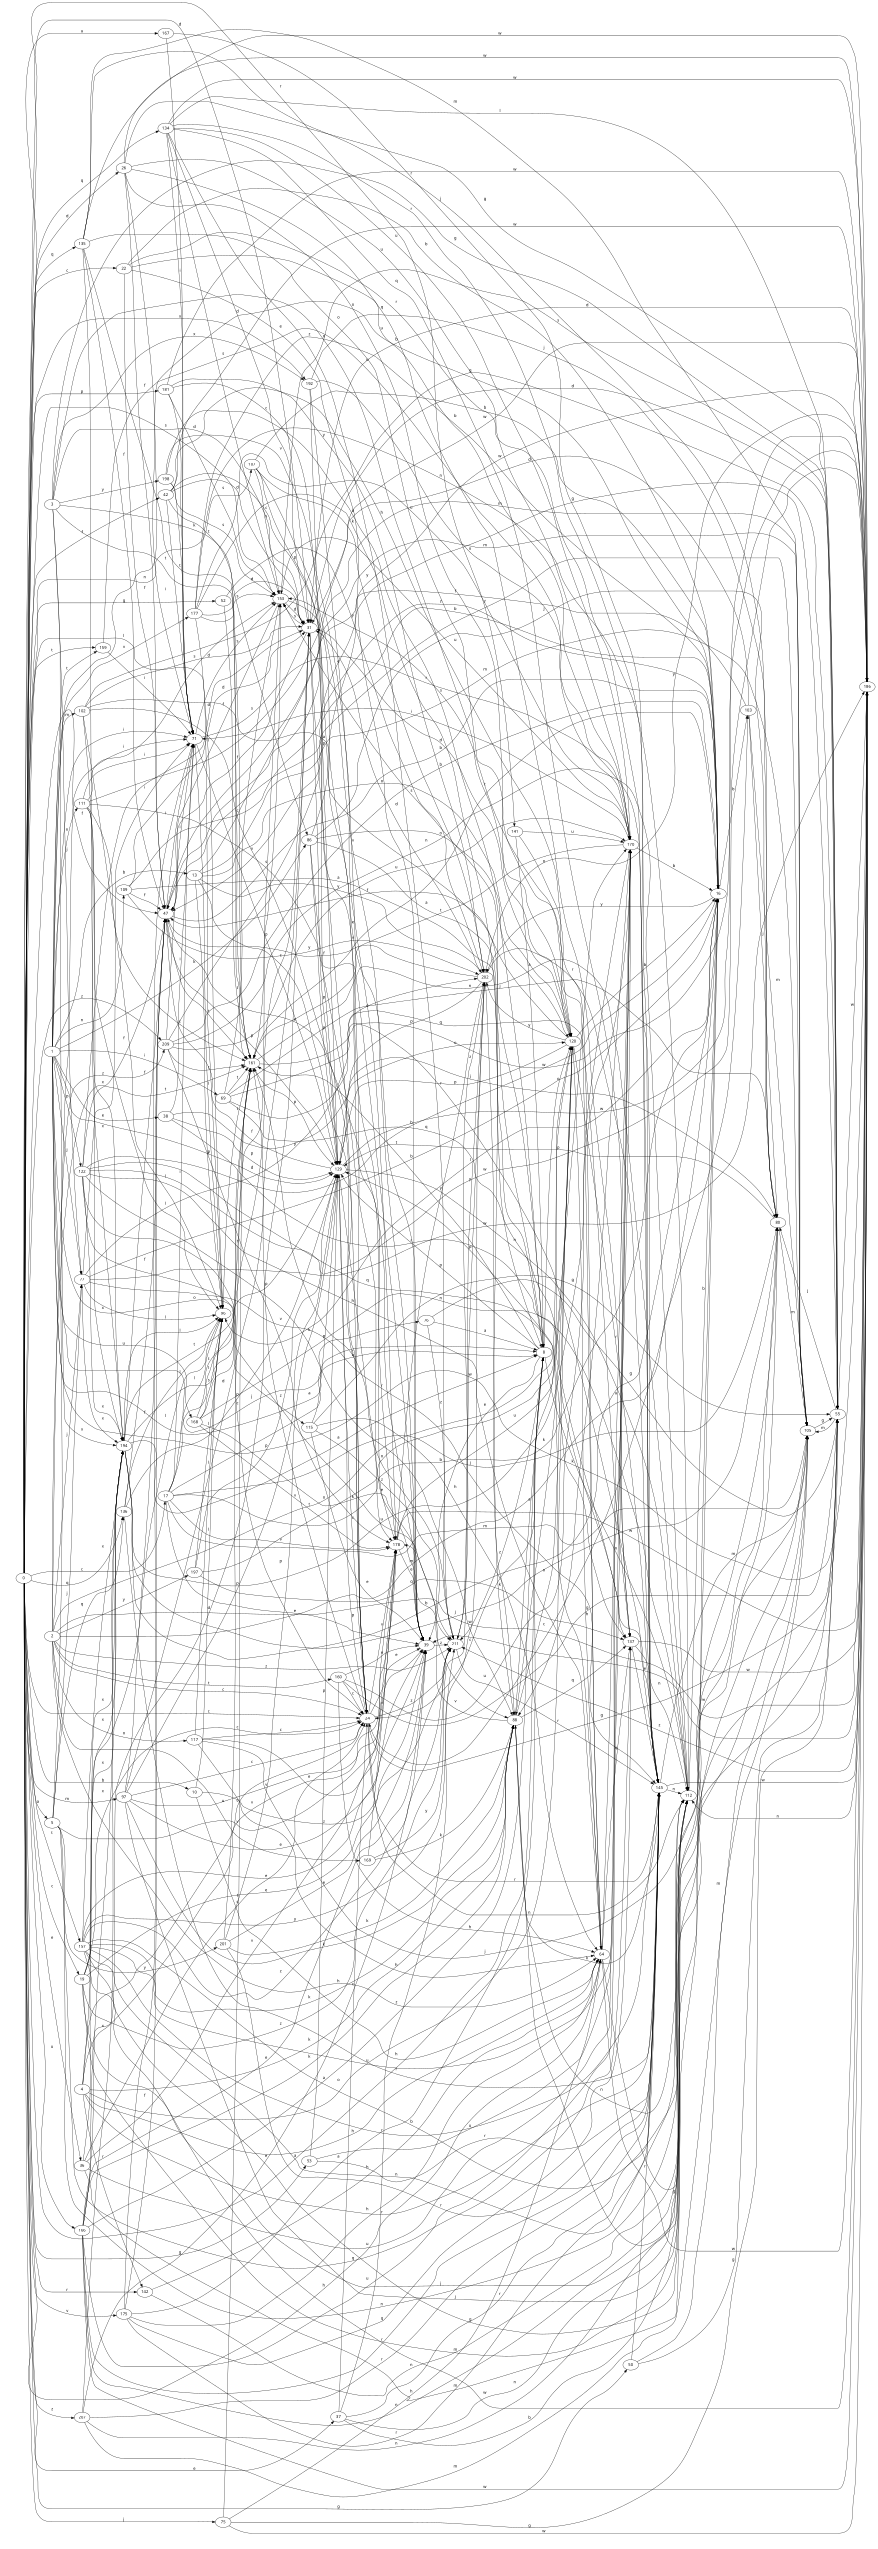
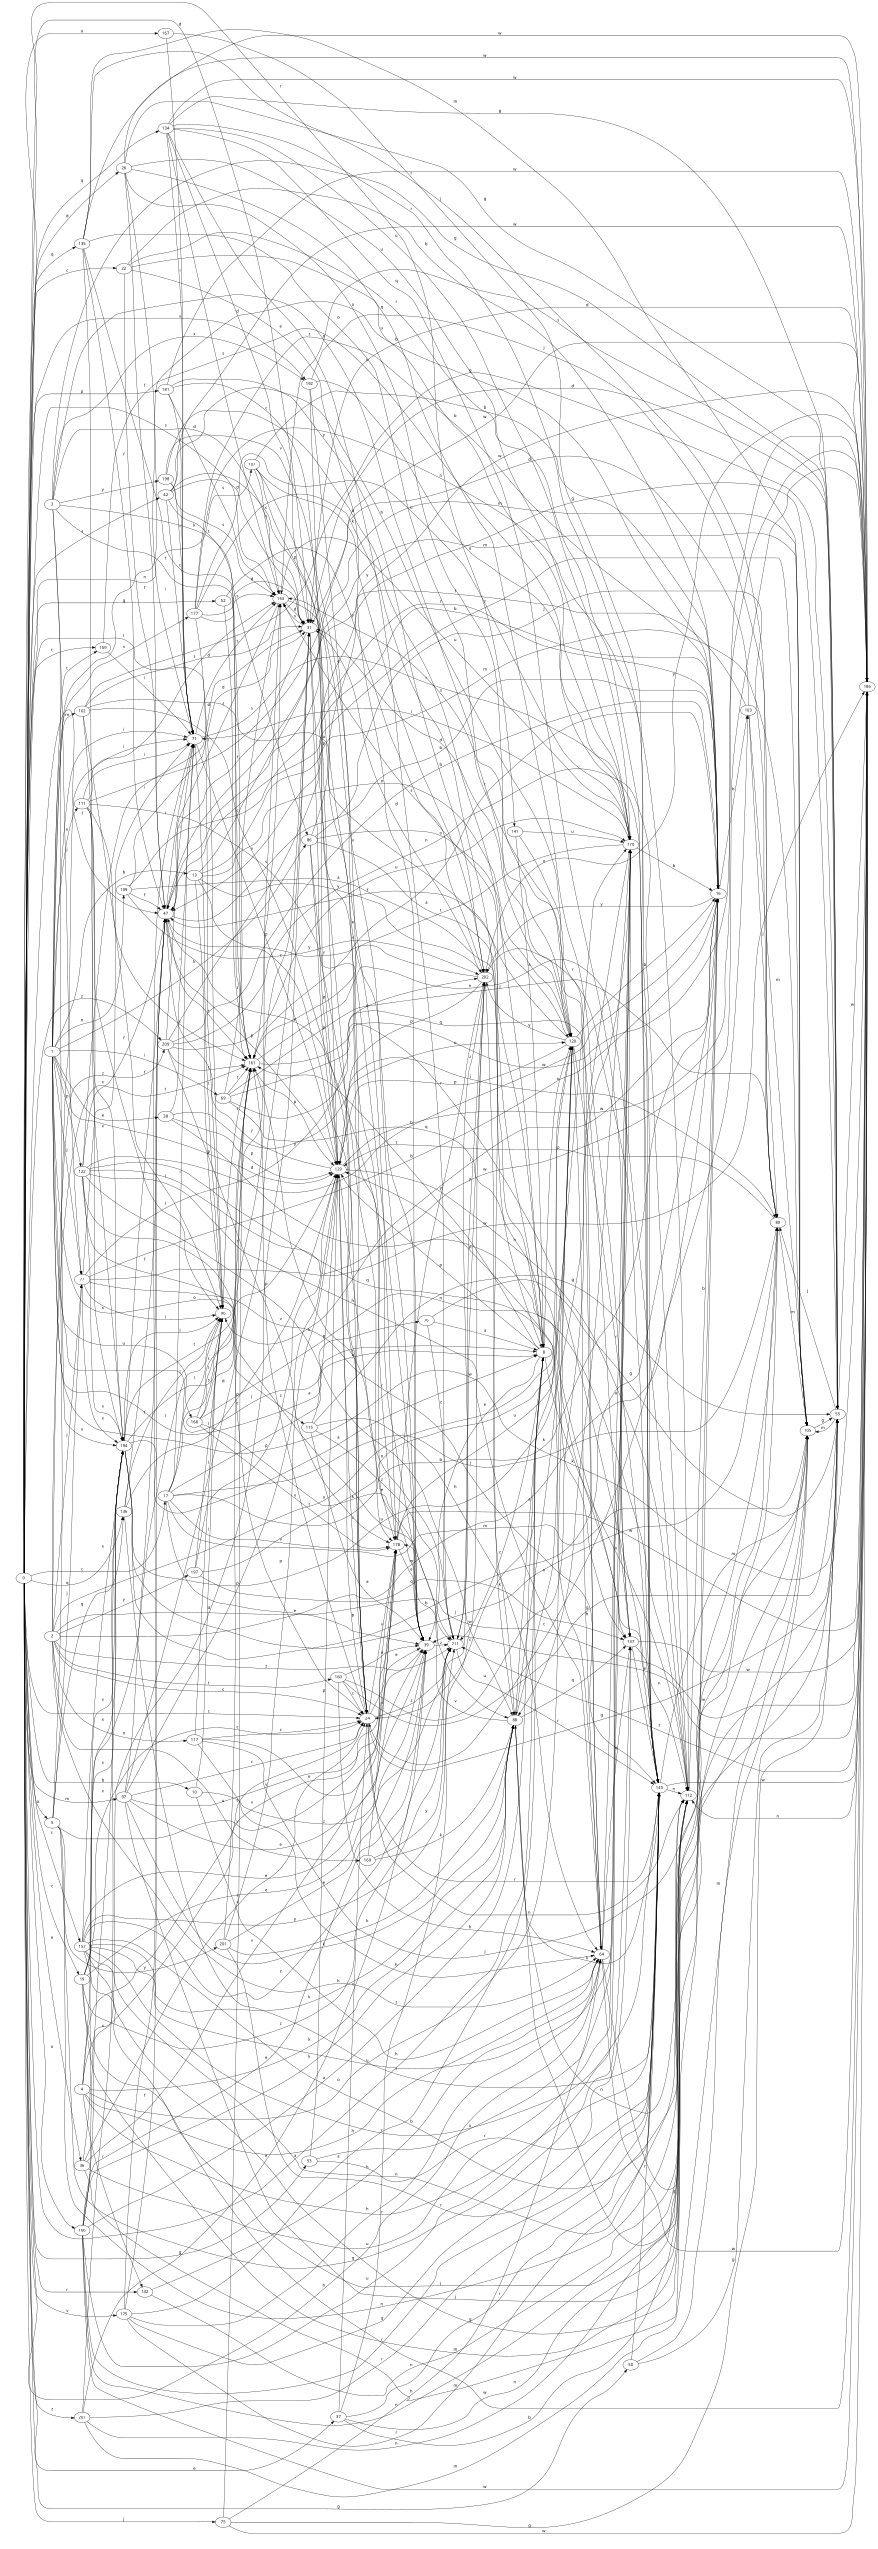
edge "134" -> "55": label "l" -> "g"
